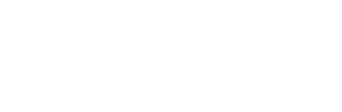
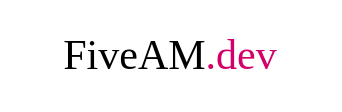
node "FiveAM.dev": added
